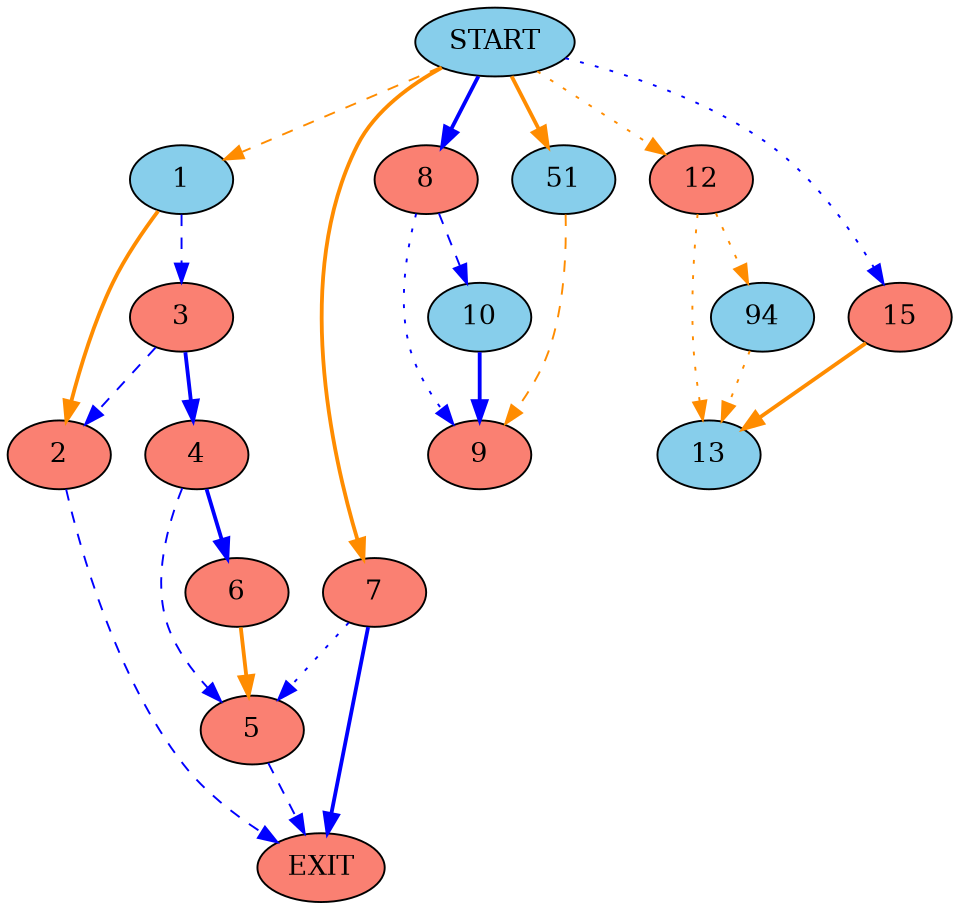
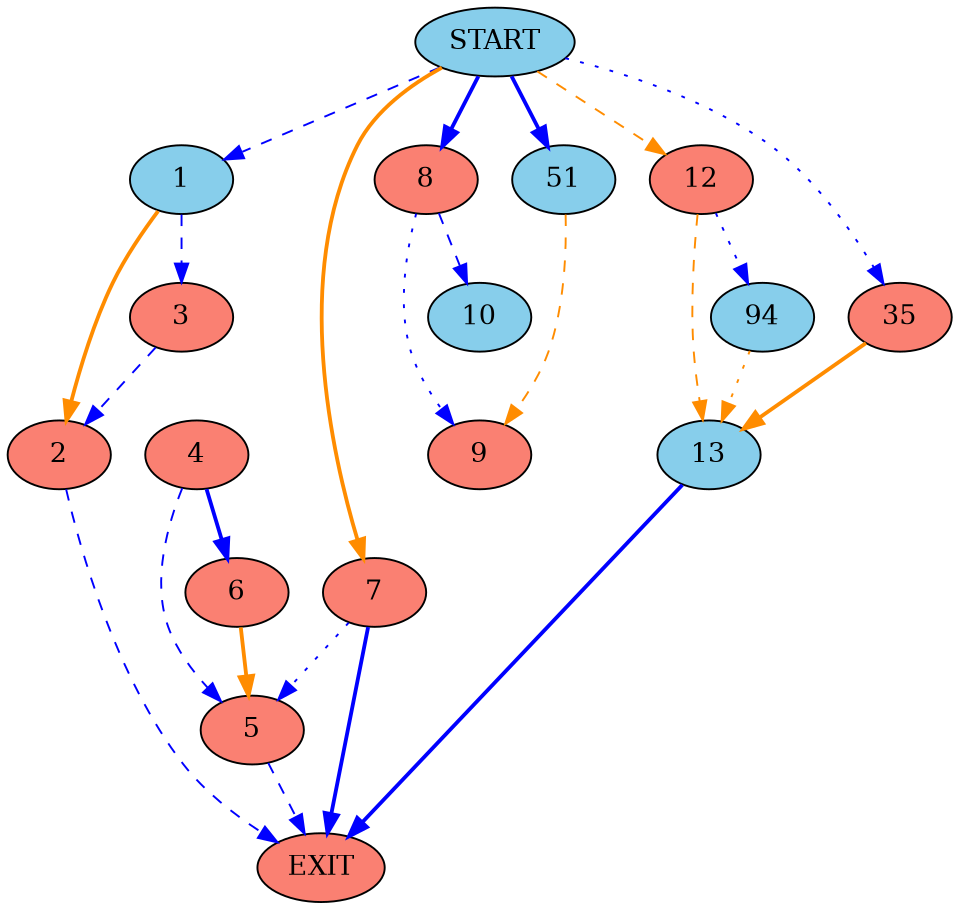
edge "START" -> "51": color darkorange -> blue
edge "START" -> "12": style dotted -> dashed
edge "START" -> "1": color darkorange -> blue
edge "12" -> "94": color darkorange -> blue
edge "12" -> "13": style dotted -> dashed
node "15": label "15" -> "35"
edge "3" -> "4": removed
edge "10" -> "9": removed
edge "13" -> "EXIT": added
